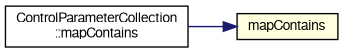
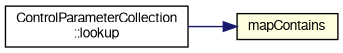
node "ControlParameterCollection ::mapContains": label "ControlParameterCollection ::mapContains" -> "ControlParameterCollection ::lookup"
